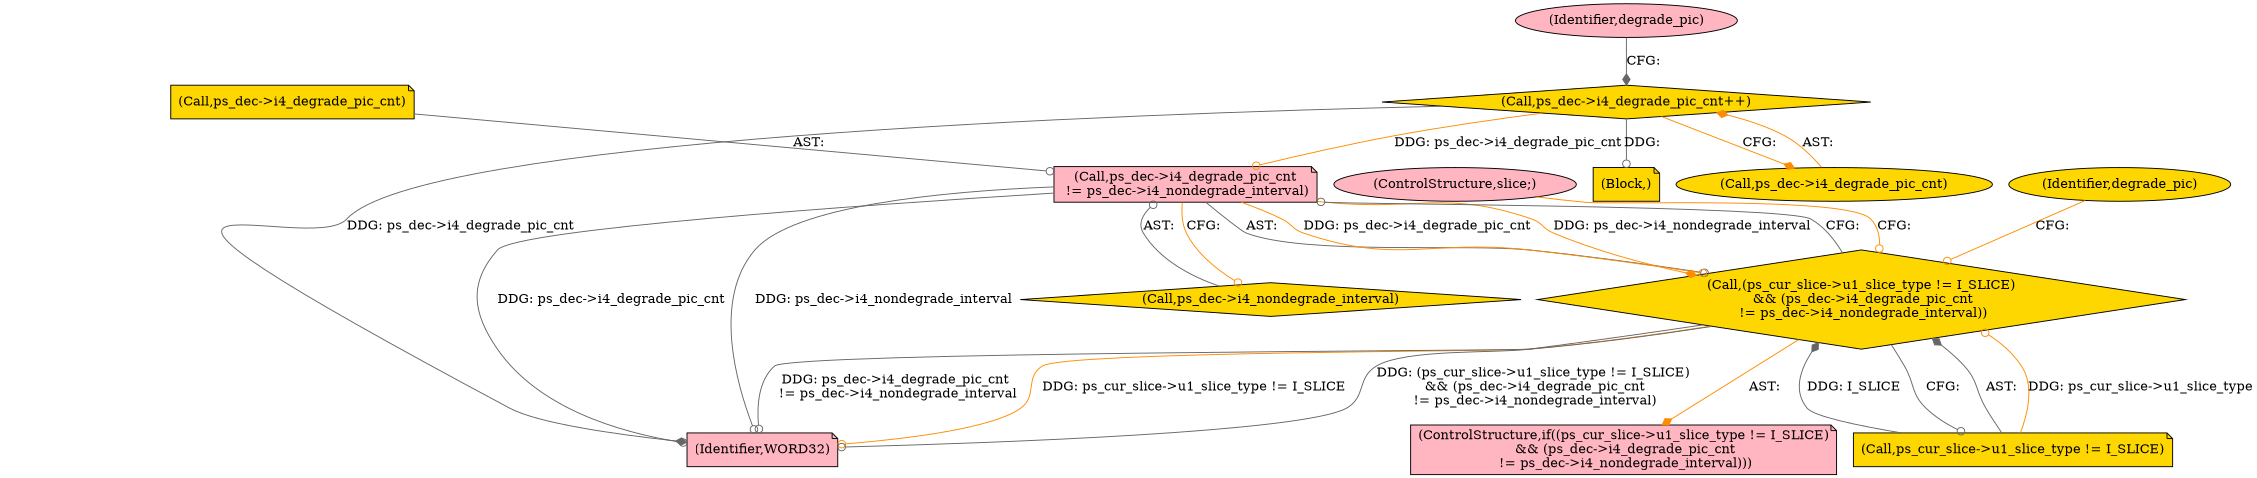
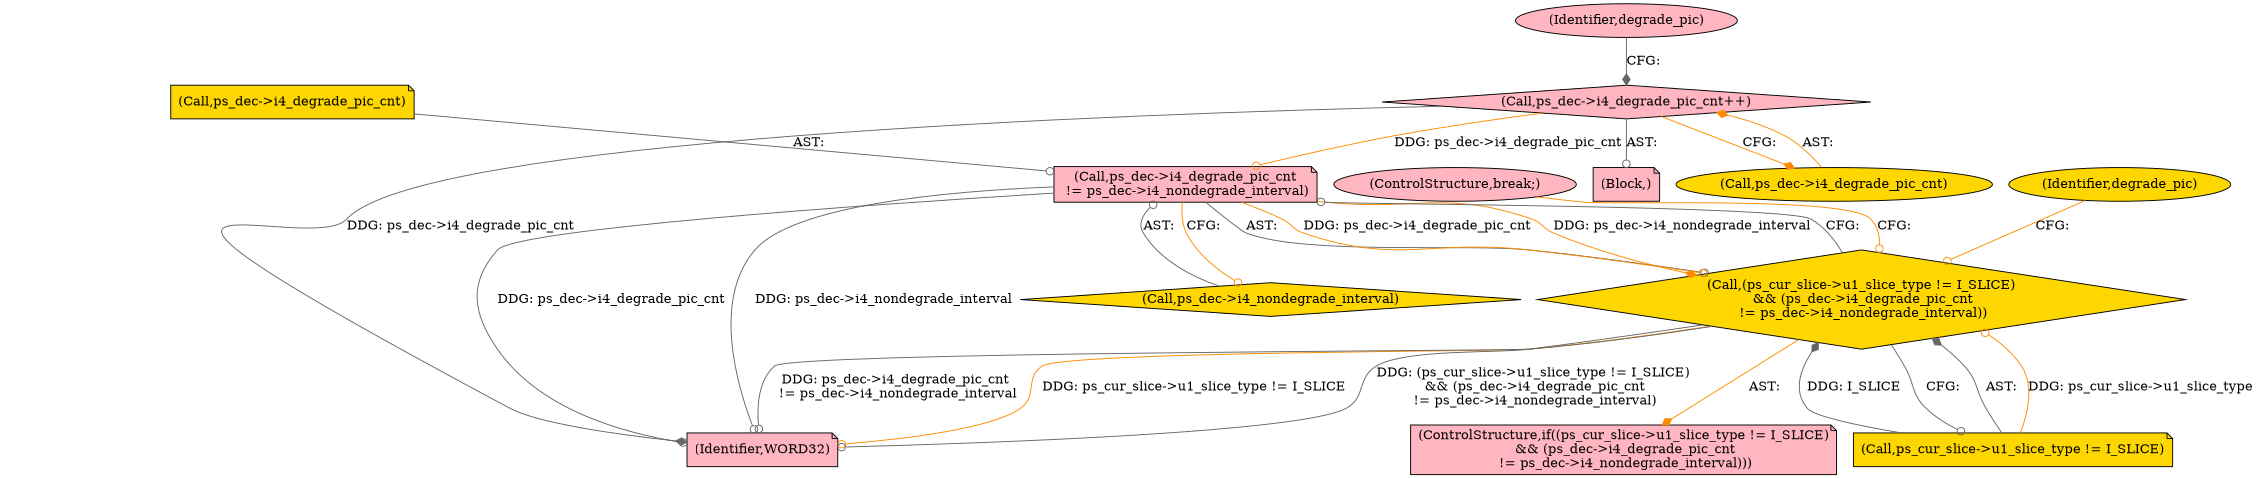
node "(Call,ps_dec->i4_degrade_pic_cnt++)": fillcolor gold -> lightpink
edge "(Call,ps_dec->i4_degrade_pic_cnt++)" -> "(Block,)": label "DDG: " -> "AST: "
node "(ControlStructure,slice;)": label "(ControlStructure,slice;)" -> "(ControlStructure,break;)"
node "(Block,)": fillcolor gold -> lightpink
